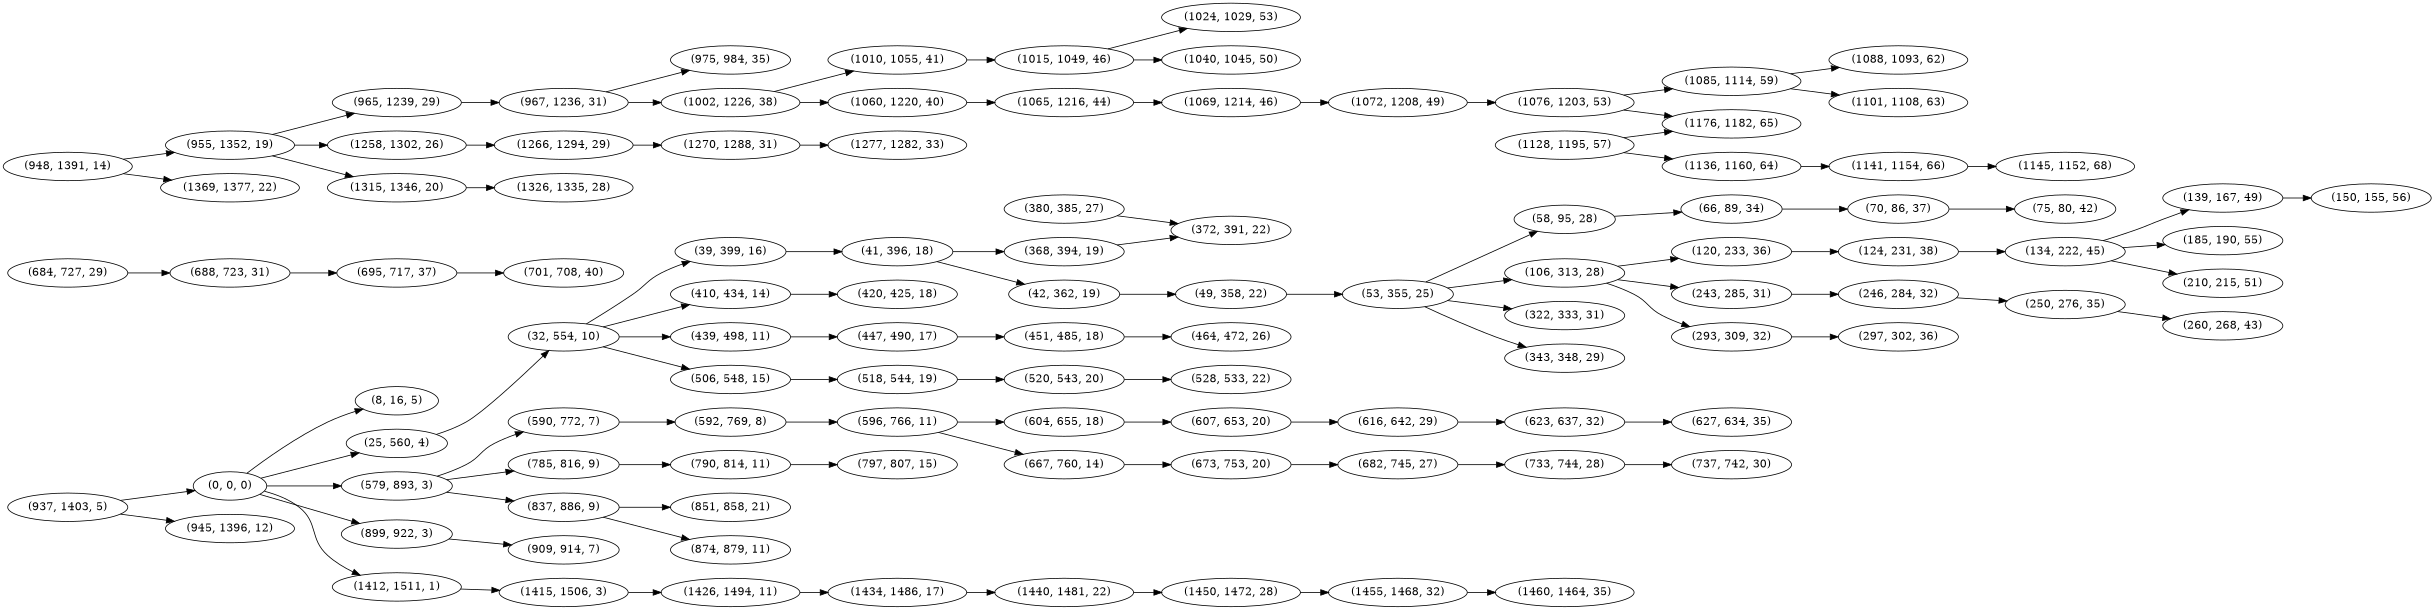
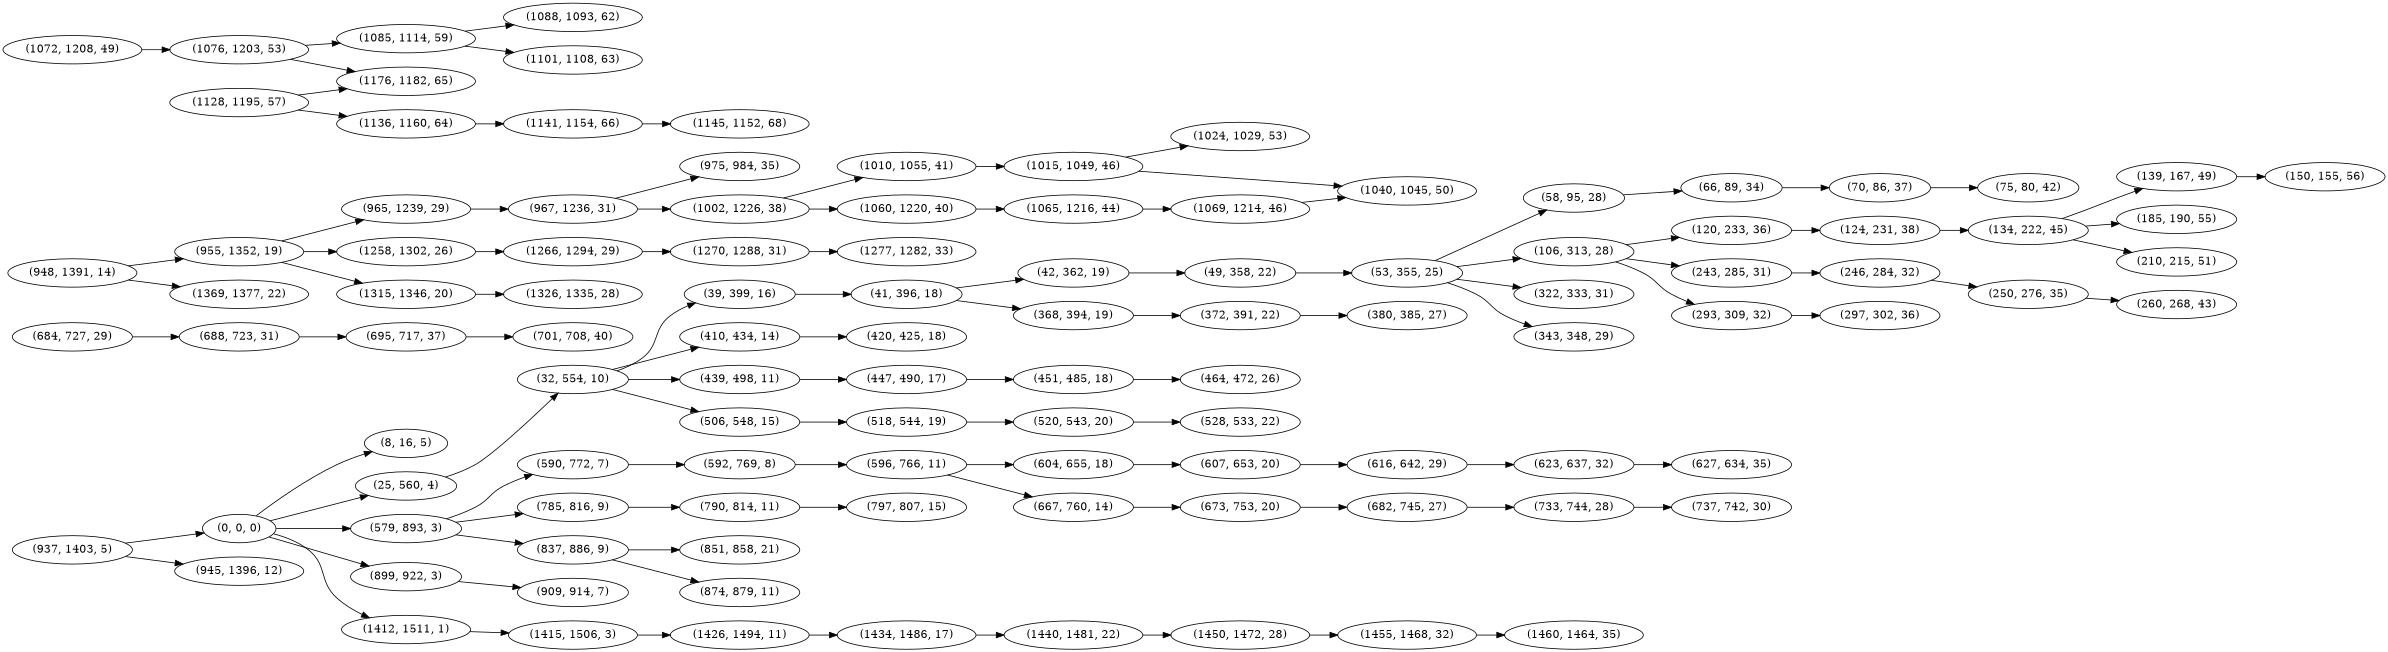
edge "(1069, 1214, 46)" -> "(1072, 1208, 49)": now "(1069, 1214, 46)" -> "(1040, 1045, 50)"
edge "(380, 385, 27)" -> "(372, 391, 22)": reversed
